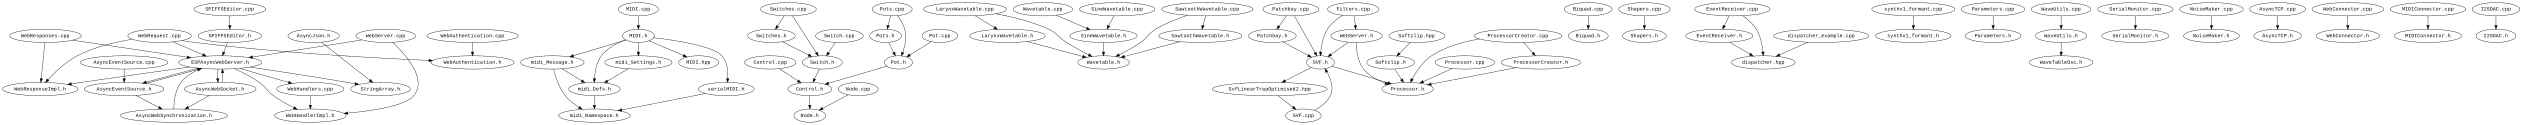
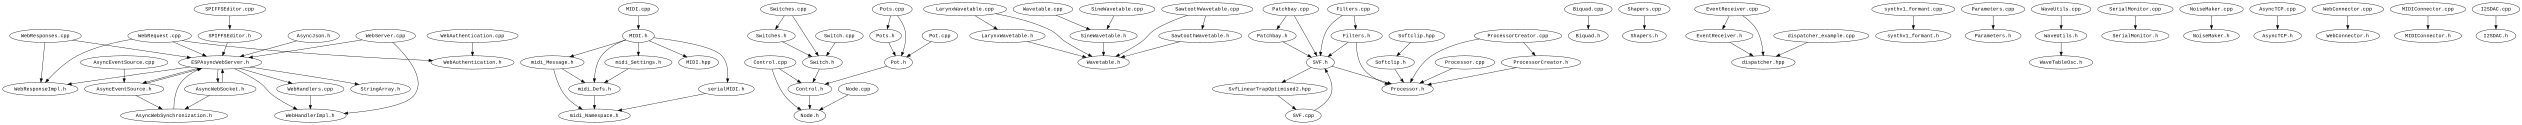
node "WebServer.h": label "WebServer.h" -> "Filters.h"
edge "AsyncJson.h" -> "StringArray.h": now "AsyncJson.h" -> "ESPAsyncWebServer.h"
edge "Control.cpp" -> "Node.h": added
